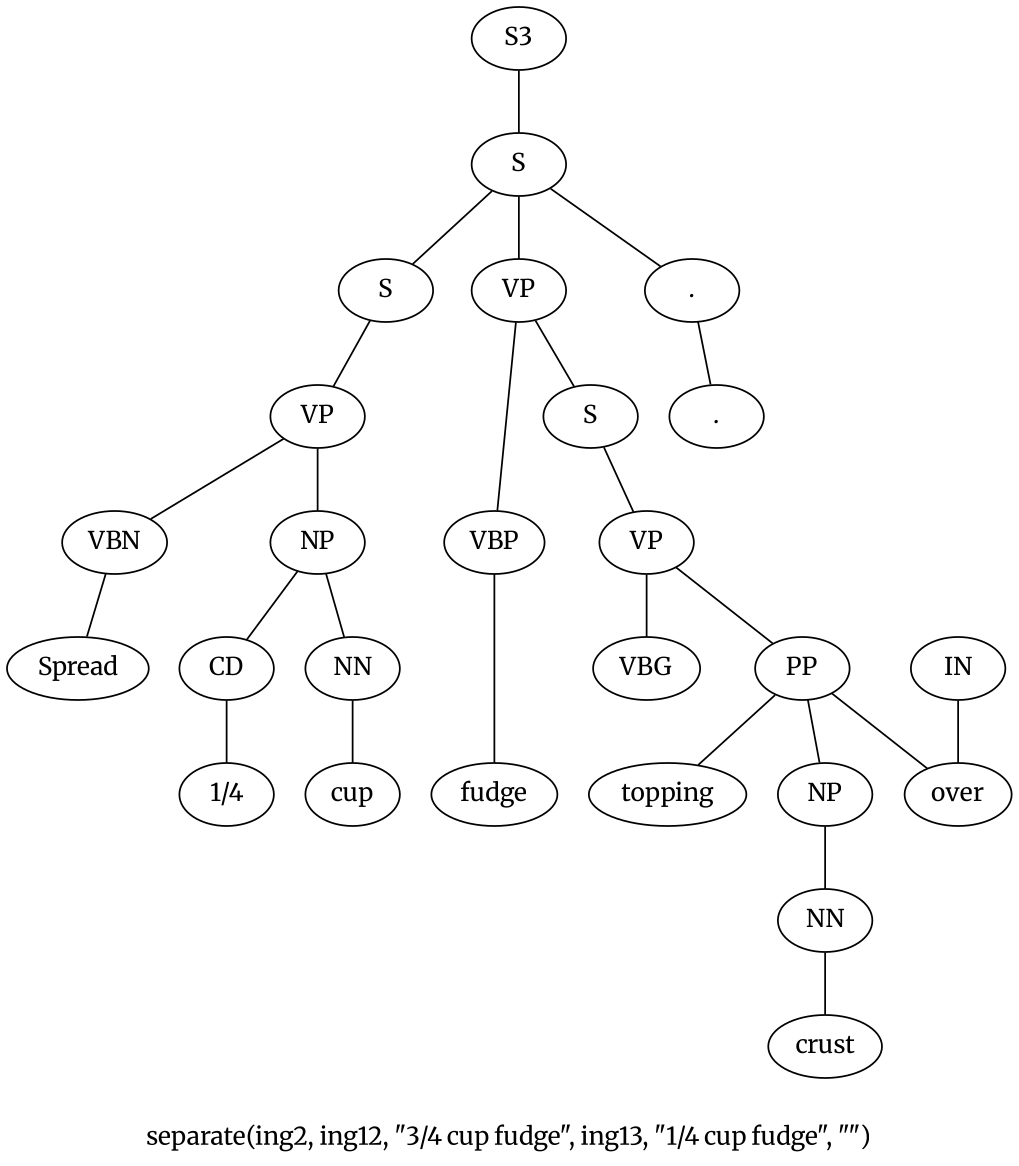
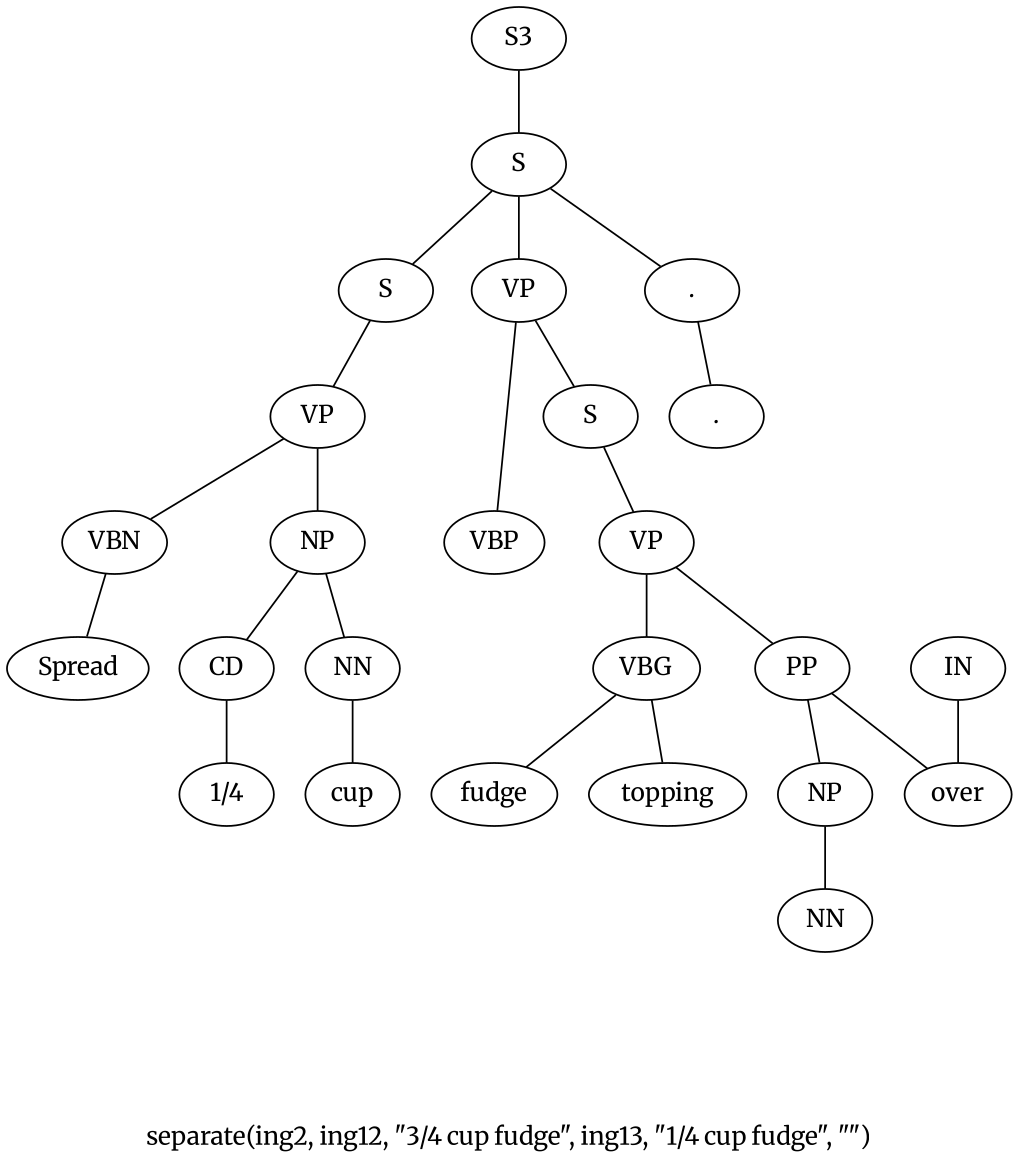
edge "VBP" -- "fudge": now "VBG" -- "fudge"
edge "PP" -- "topping": now "VBG" -- "topping"
node "crust": removed
